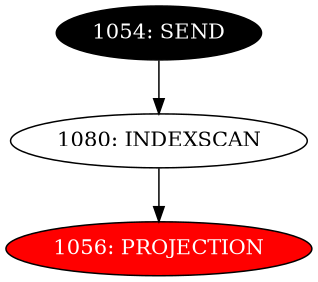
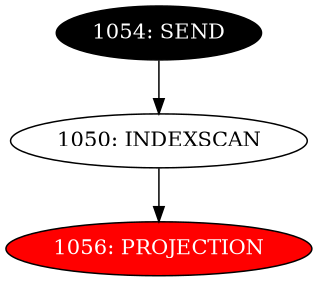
node "1080: INDEXSCAN": label "1080: INDEXSCAN" -> "1050: INDEXSCAN"
